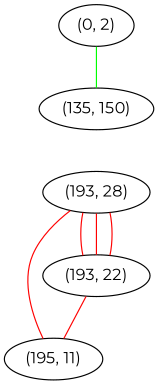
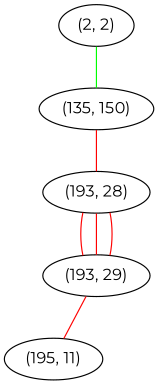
node "(0, 2)": label "(0, 2)" -> "(2, 2)"
edge "(193, 28)" -- "(195, 11)": now "(193, 28)" -- "(135, 150)"
node "(193, 22)": label "(193, 22)" -> "(193, 29)"
